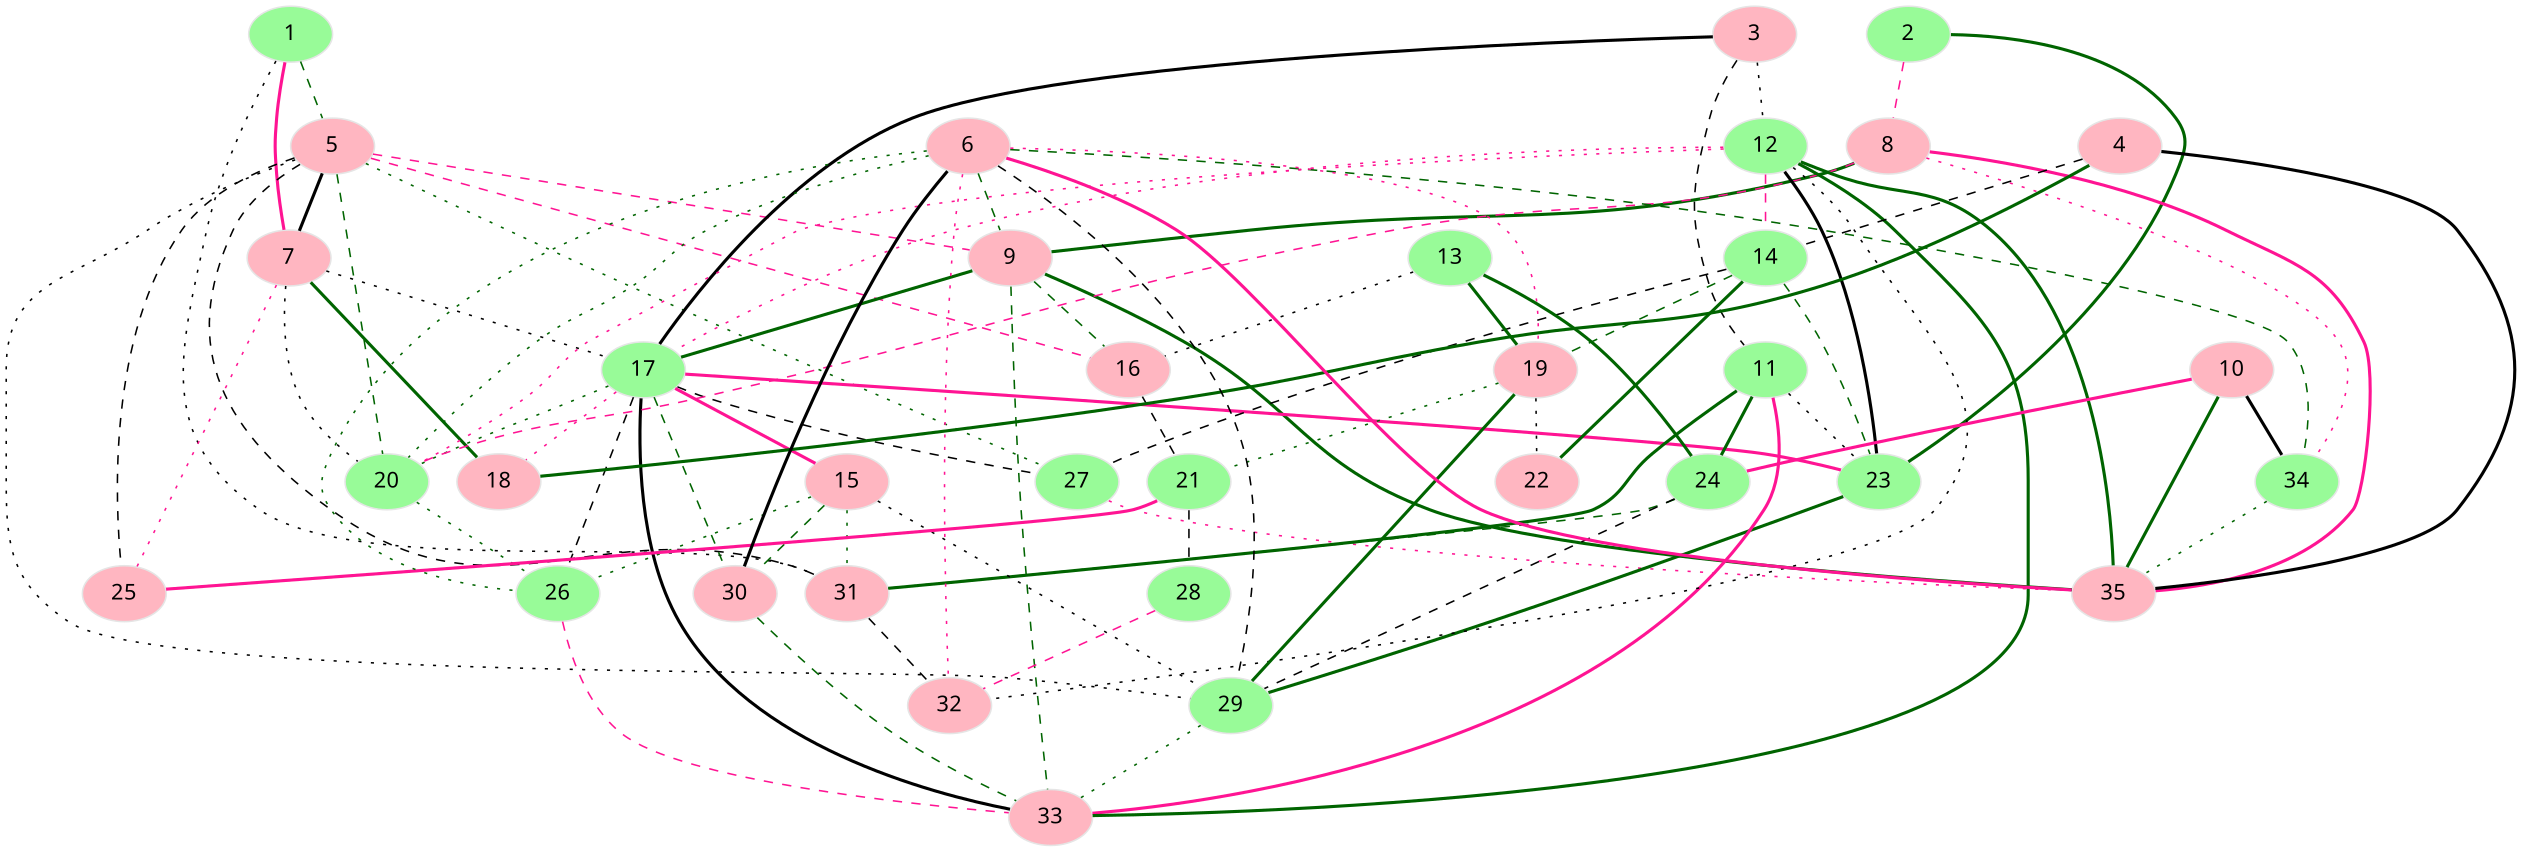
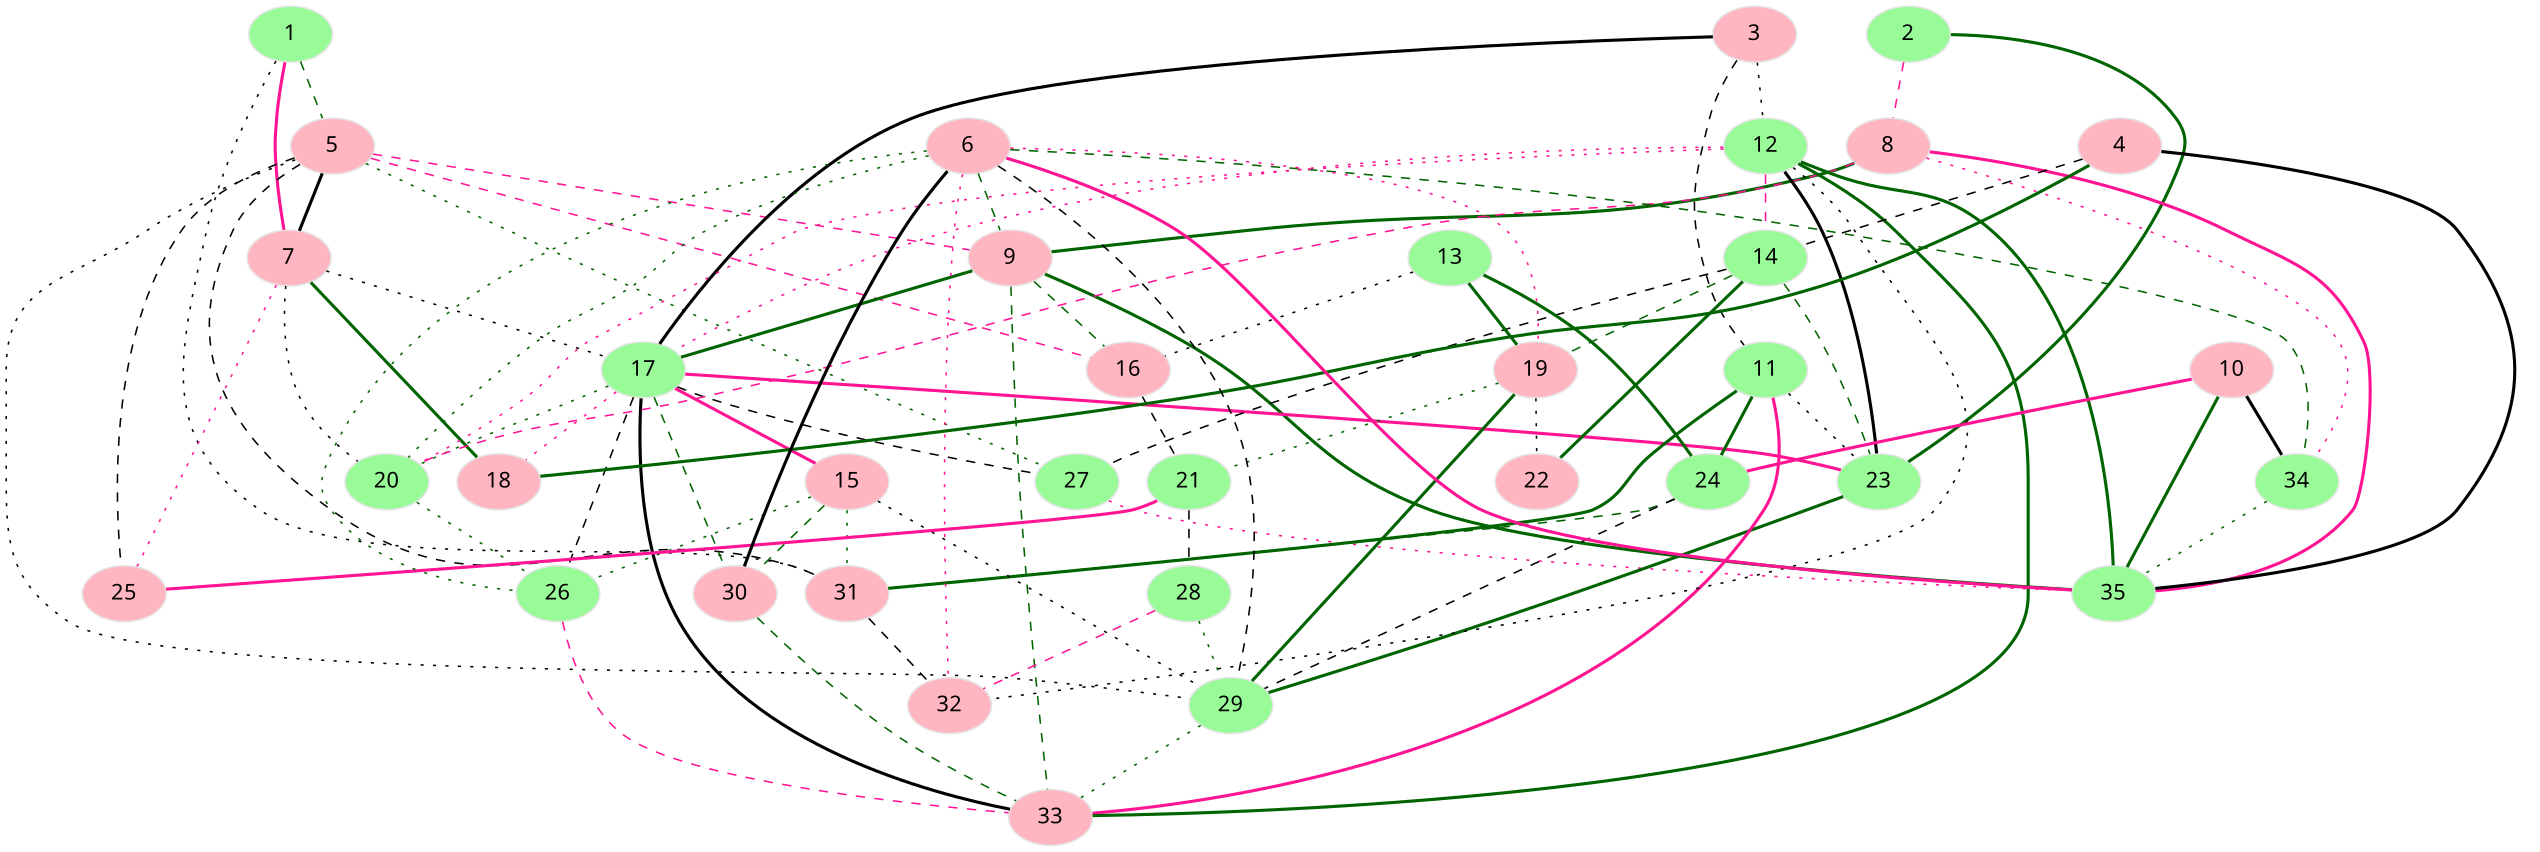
edge "5" -- "20": removed
node "35": fillcolor lightpink -> palegreen
edge "28" -- "29": added
